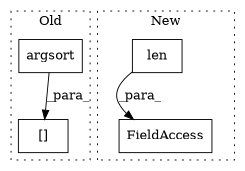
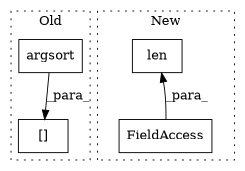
edge "len" -> "FieldAccess": reversed
